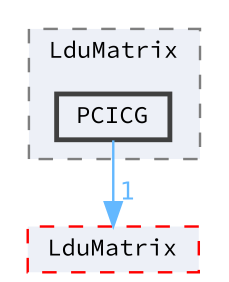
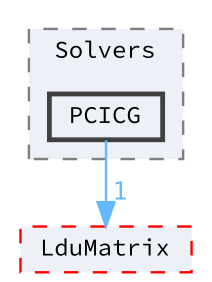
cluster "LduMatrix": label "LduMatrix" -> "Solvers"
